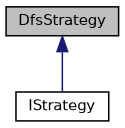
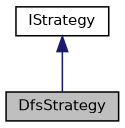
edge "IStrategy" -> "DfsStrategy": reversed
